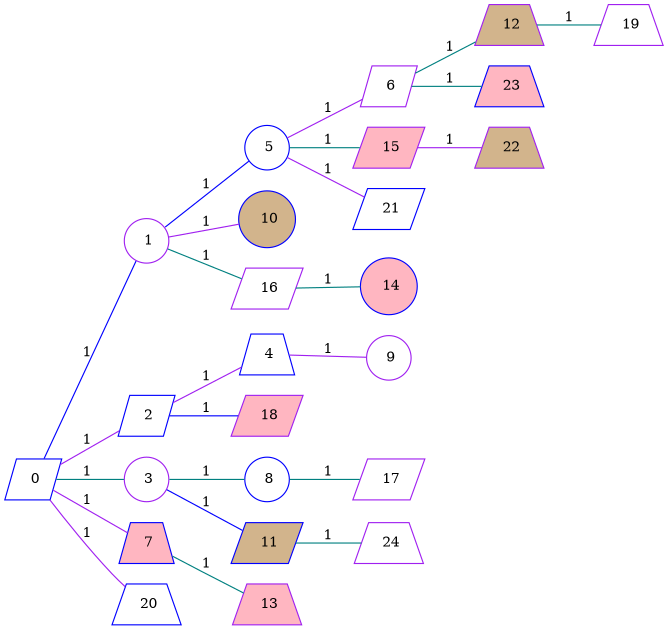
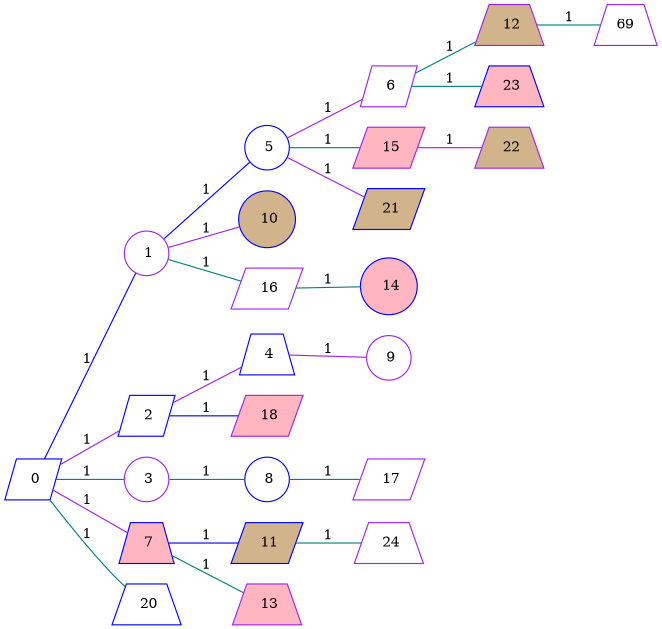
node "19": label "19" -> "69"
node "21": fillcolor white -> tan
edge "3" -- "11": now "7" -- "11"
edge "0" -- "20": color purple -> teal
